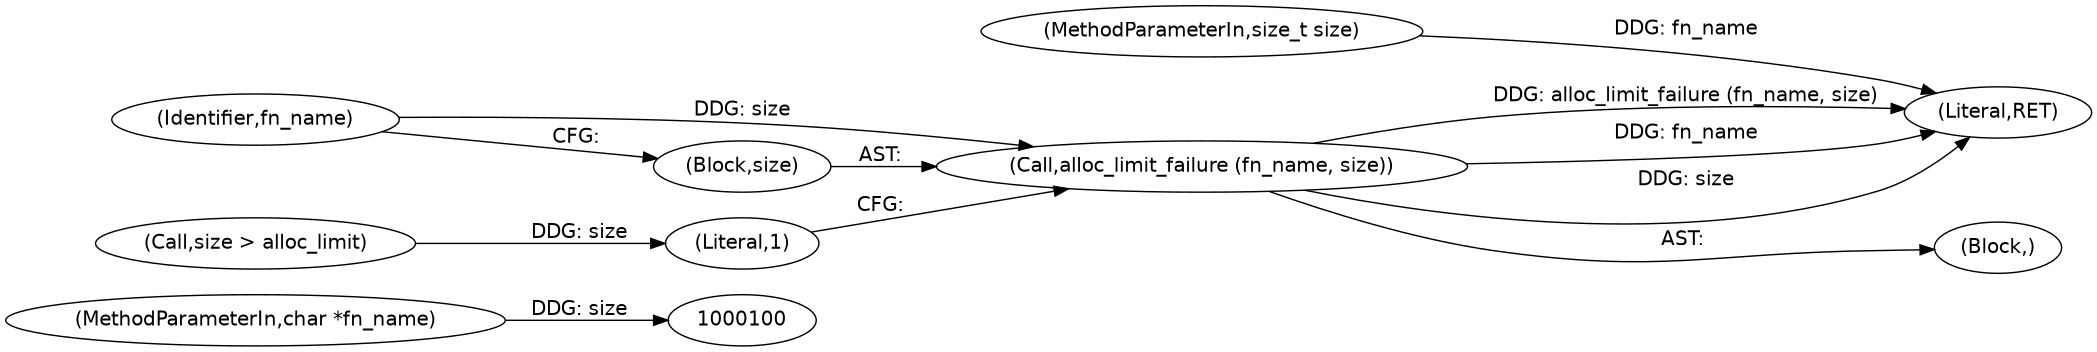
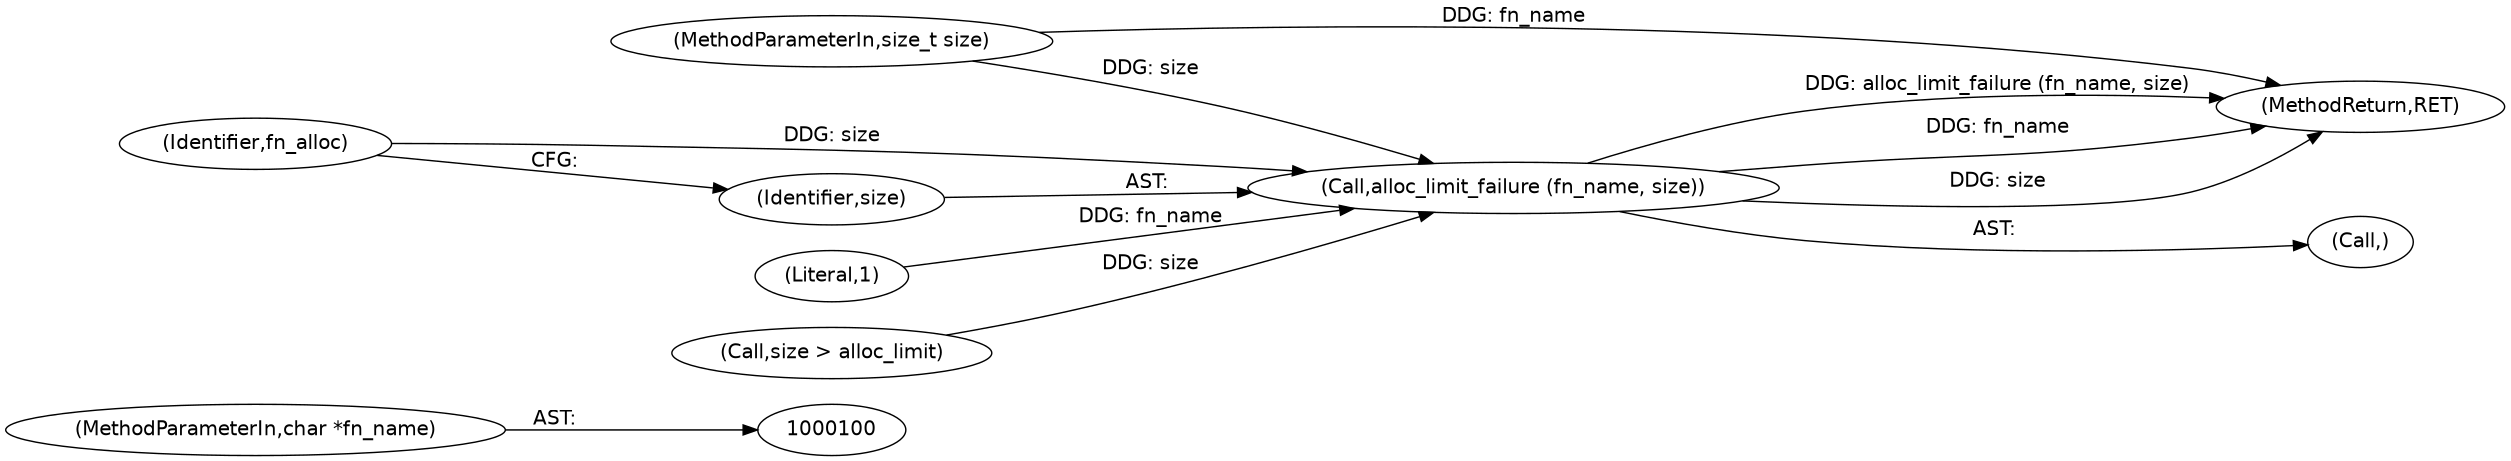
edge "(MethodParameterIn,size_t size)" -> "(Call,alloc_limit_failure (fn_name, size))": added, label "DDG: size"
node "(Literal,RET)": label "(Literal,RET)" -> "(MethodReturn,RET)"
node "(Identifier,fn_name)": label "(Identifier,fn_name)" -> "(Identifier,fn_alloc)"
node "(Block,size)": label "(Block,size)" -> "(Identifier,size)"
edge "(Literal,1)" -> "(Call,alloc_limit_failure (fn_name, size))": label "CFG: " -> "DDG: fn_name"
edge "(Call,size > alloc_limit)" -> "(Literal,1)": now "(Call,size > alloc_limit)" -> "(Call,alloc_limit_failure (fn_name, size))"
node "(Block,)": label "(Block,)" -> "(Call,)"
edge "(MethodParameterIn,char *fn_name)" -> "1000100": label "DDG: size" -> "AST: "
